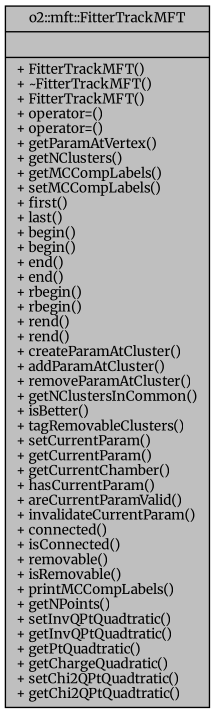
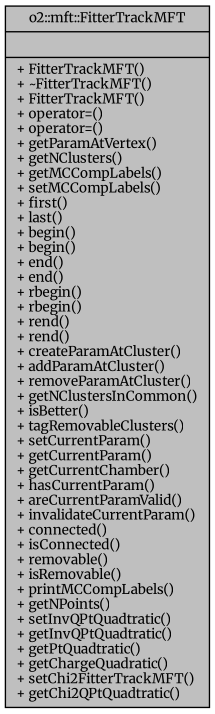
node "o2::mft::FitterTrackMFT": text "+ setChi2QPtQuadtratic()" -> "+ setChi2FitterTrackMFT()"
